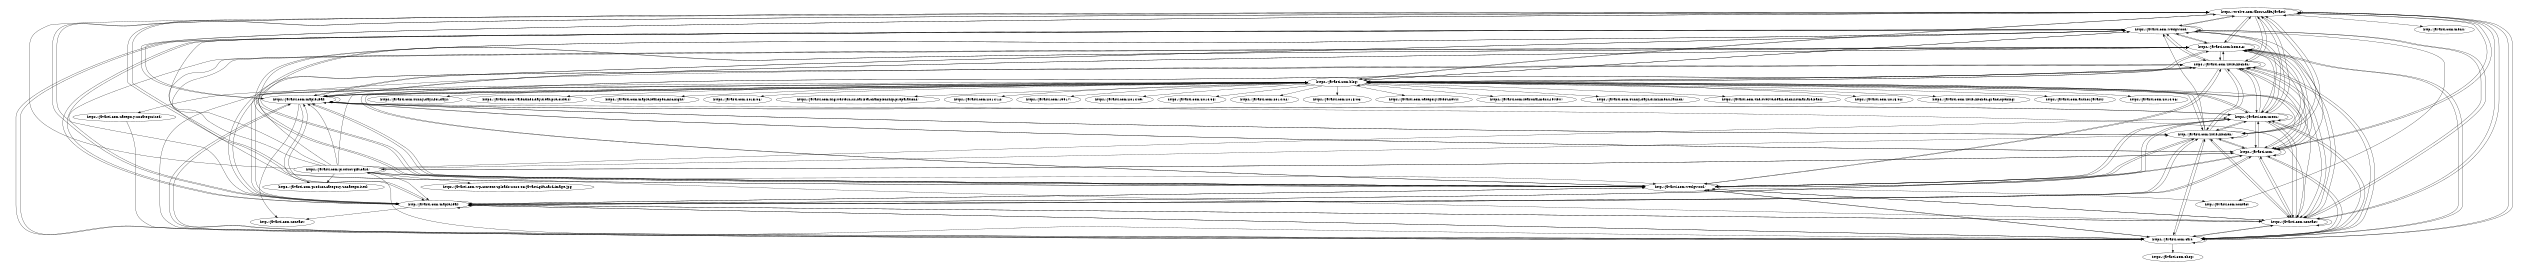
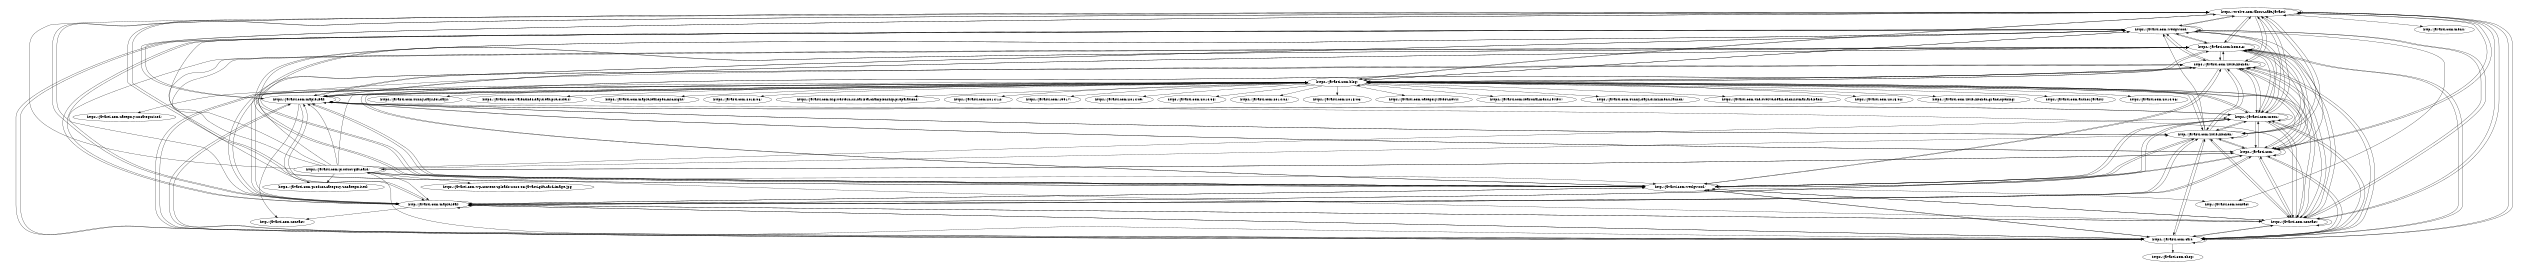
edge "https://javasti.com/home-3/" -> "https://javasti.com/menu/": added
edge "https://javasti.com/contact/" -> "https://javasti.com/blog/": added
edge "https://javasti.com/category/uncategorized/" -> "https://javasti.com/cart/": now "https://javasti.com/blog/" -> "https://javasti.com/cart/"
